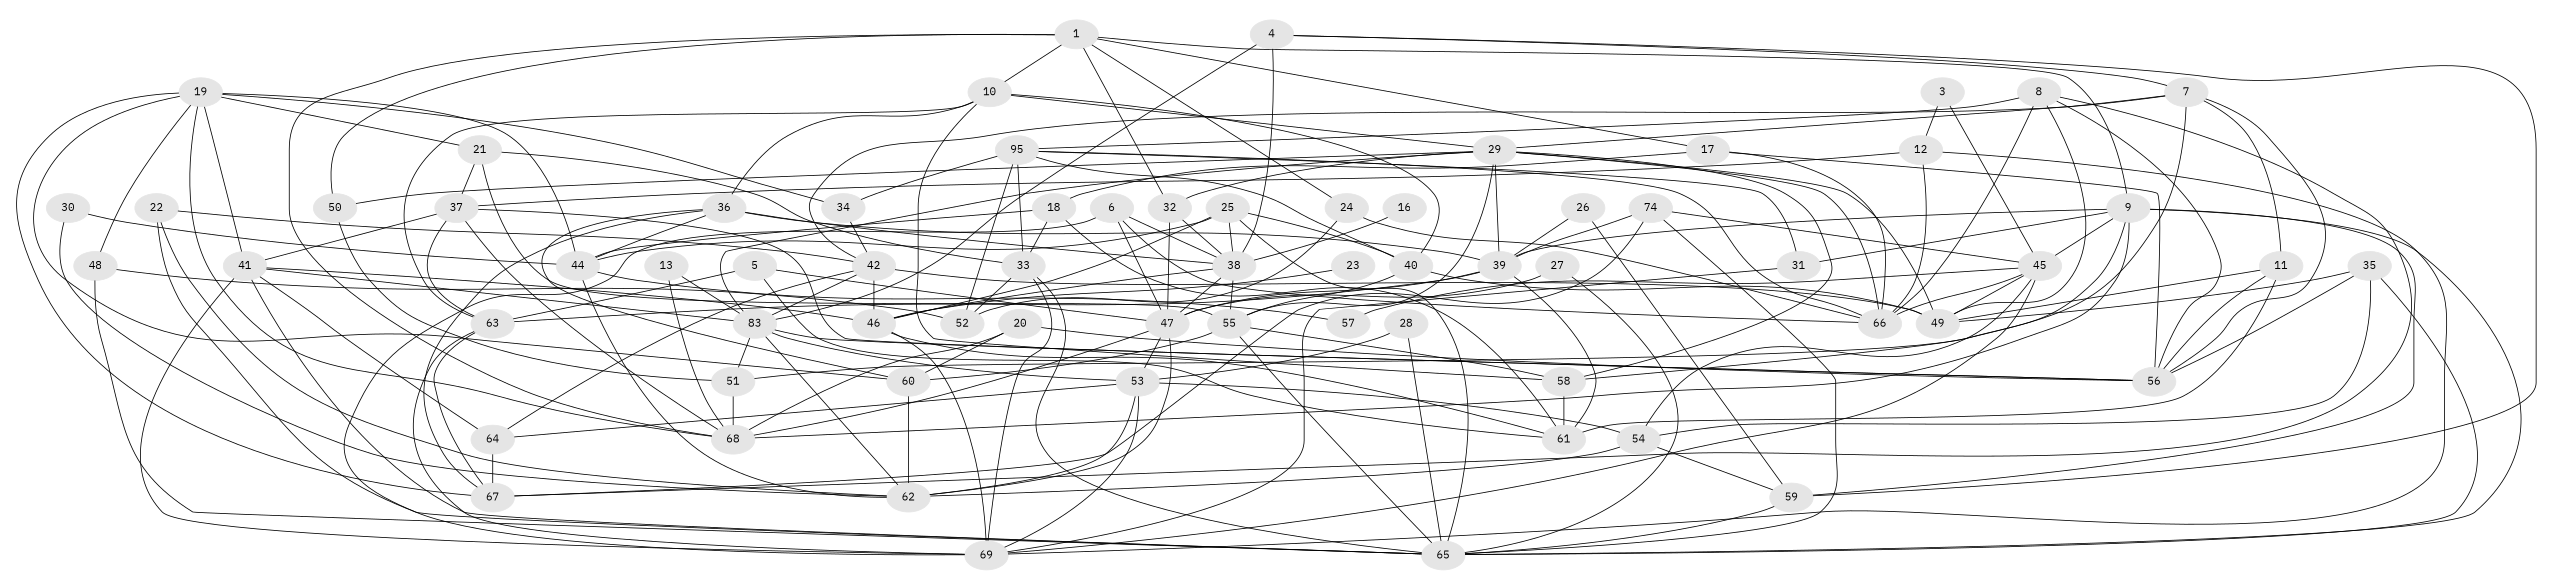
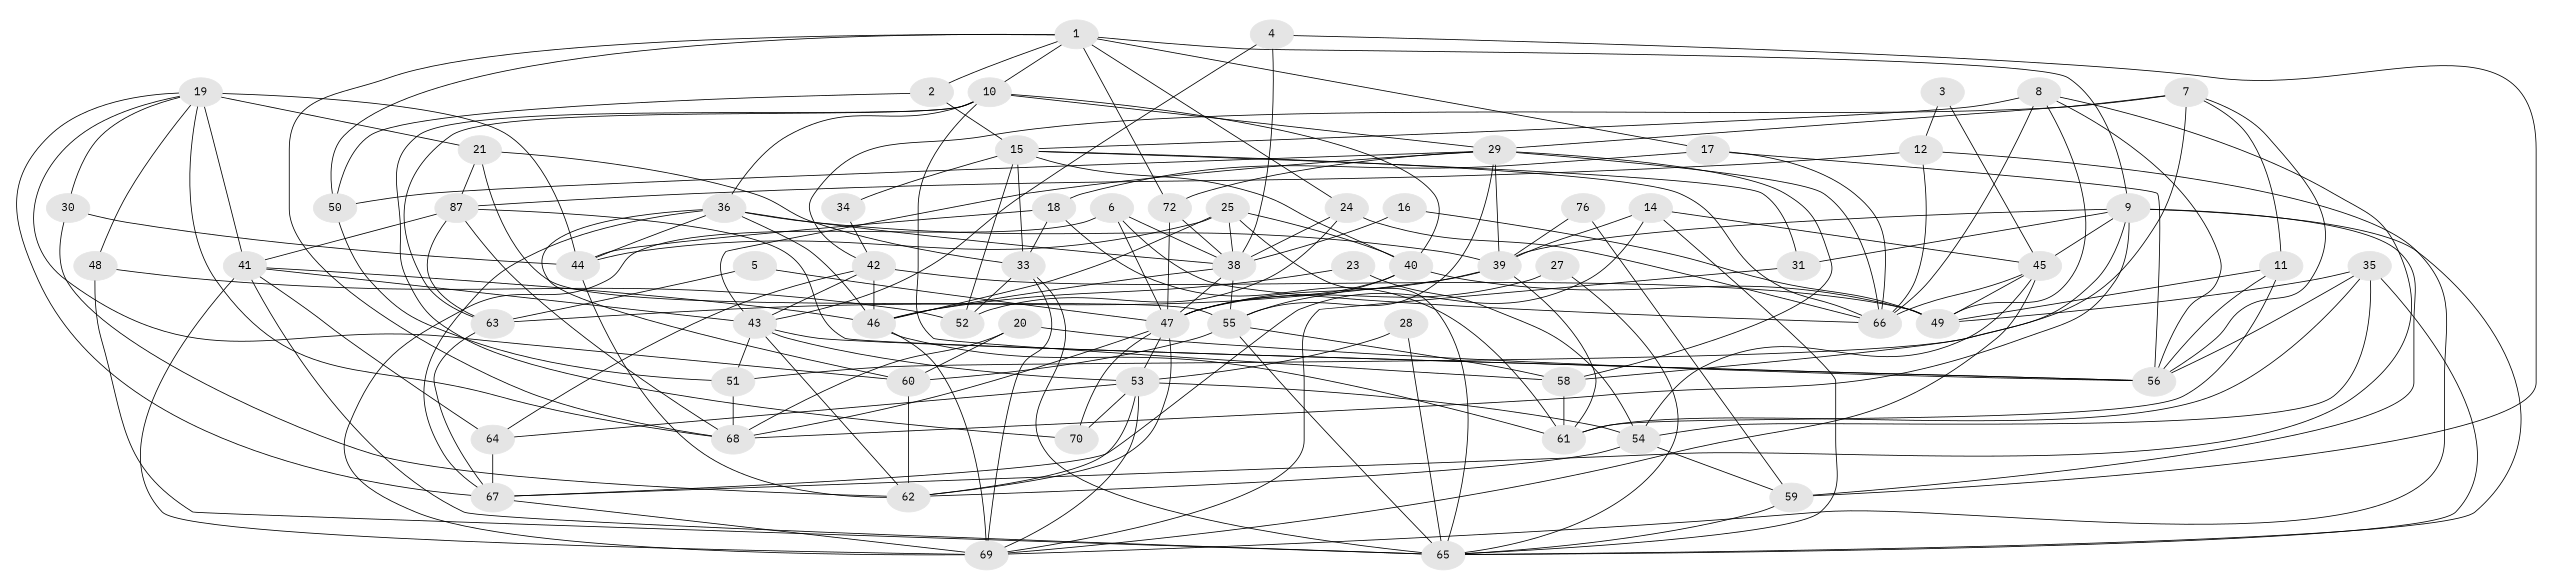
edge "4" -- "7": removed
node "2": added
edge "19" -- "34": now "19" -- "30"
node "95": label "95" -> "15"
edge "29" -- "49": now "16" -- "49"
node "22": removed
node "37": label "37" -> "87"
node "32": label "32" -> "72"
node "26": label "26" -> "76"
node "74": label "74" -> "14"
edge "24" -- "38": added
edge "36" -- "46": added
node "13": removed
edge "40" -- "47": added
edge "23" -- "54": added
node "83": label "83" -> "43"
node "57": removed
edge "5" -- "61": now "35" -- "61"
node "70": added
edge "63" -- "69": now "67" -- "69"
